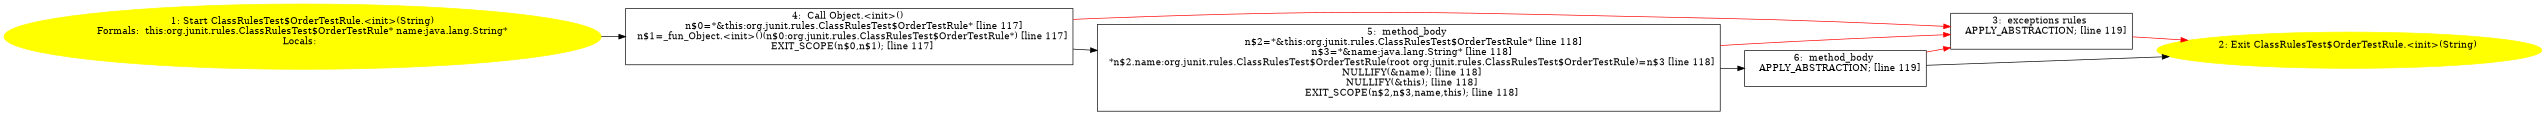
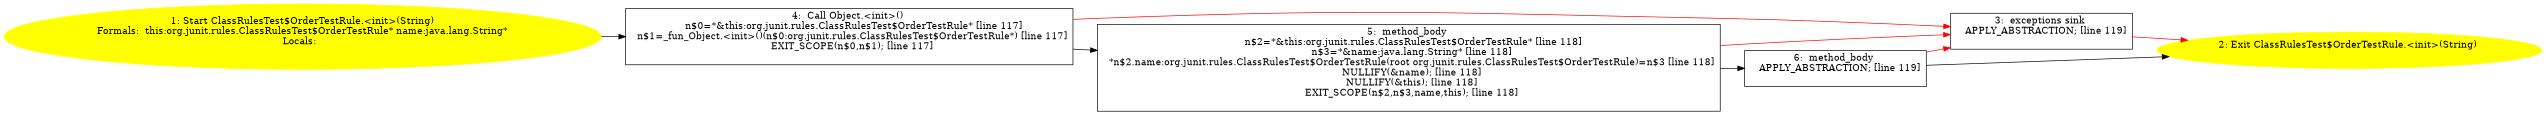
node "3:  exceptions rules APPLY_ABSTRACTION; [line 119]": label "3:  exceptions rules APPLY_ABSTRACTION; [line 119]" -> "3:  exceptions sink APPLY_ABSTRACTION; [line 119]"
